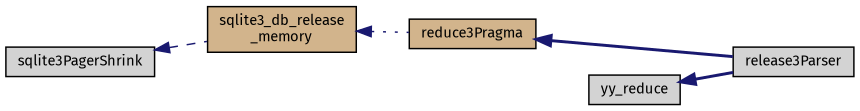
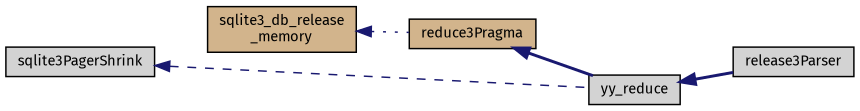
edge "sqlite3_db_release _memory" -> "sqlite3PagerShrink": now "yy_reduce" -> "sqlite3PagerShrink"
edge "release3Parser" -> "reduce3Pragma": now "yy_reduce" -> "reduce3Pragma"
